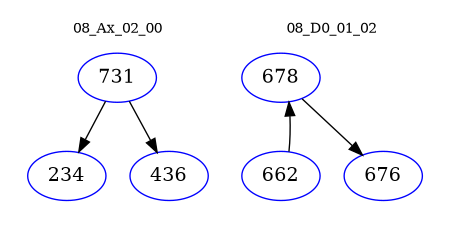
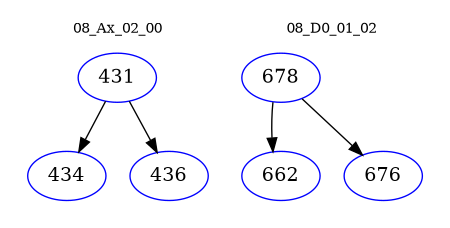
node "731": label "731" -> "431"
edge "662" -> "678": reversed
node "234": label "234" -> "434"
